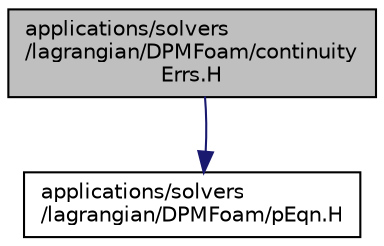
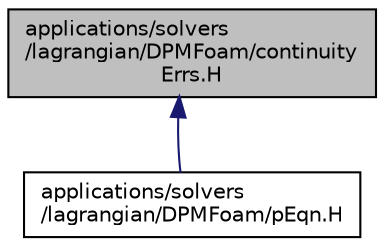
edge "applications/solvers /lagrangian/DPMFoam/continuity Errs.H" -> "applications/solvers /lagrangian/DPMFoam/pEqn.H": reversed
